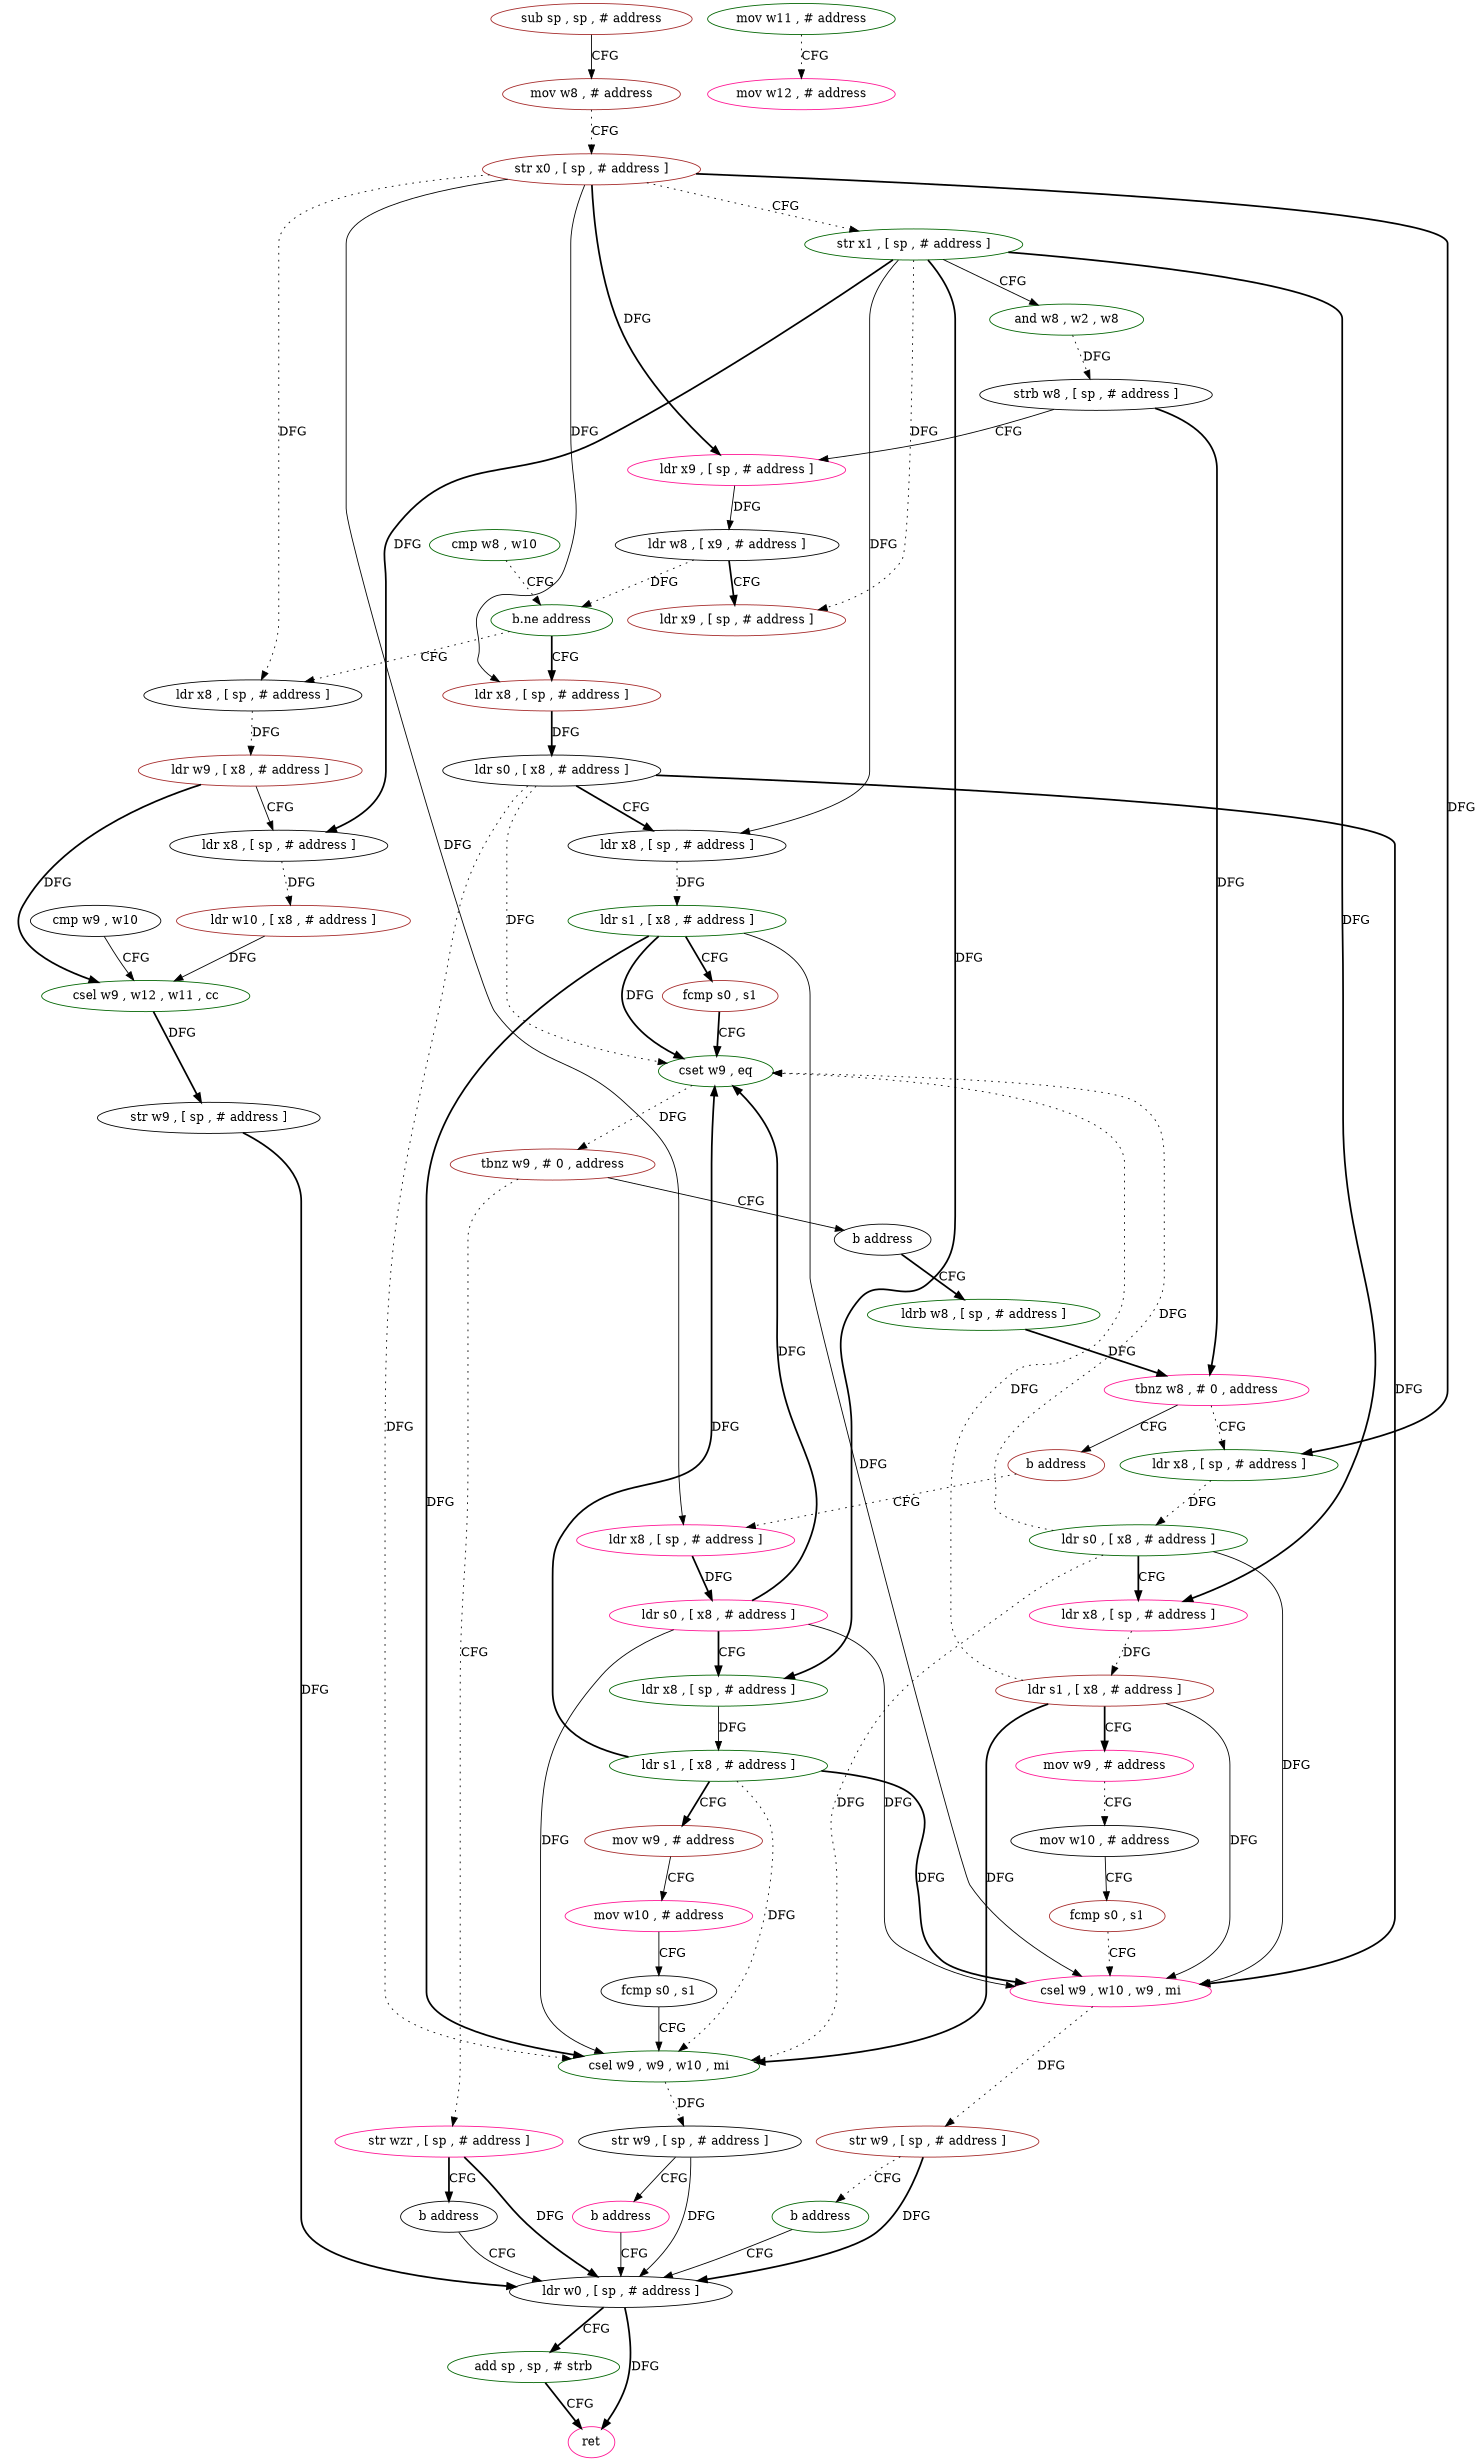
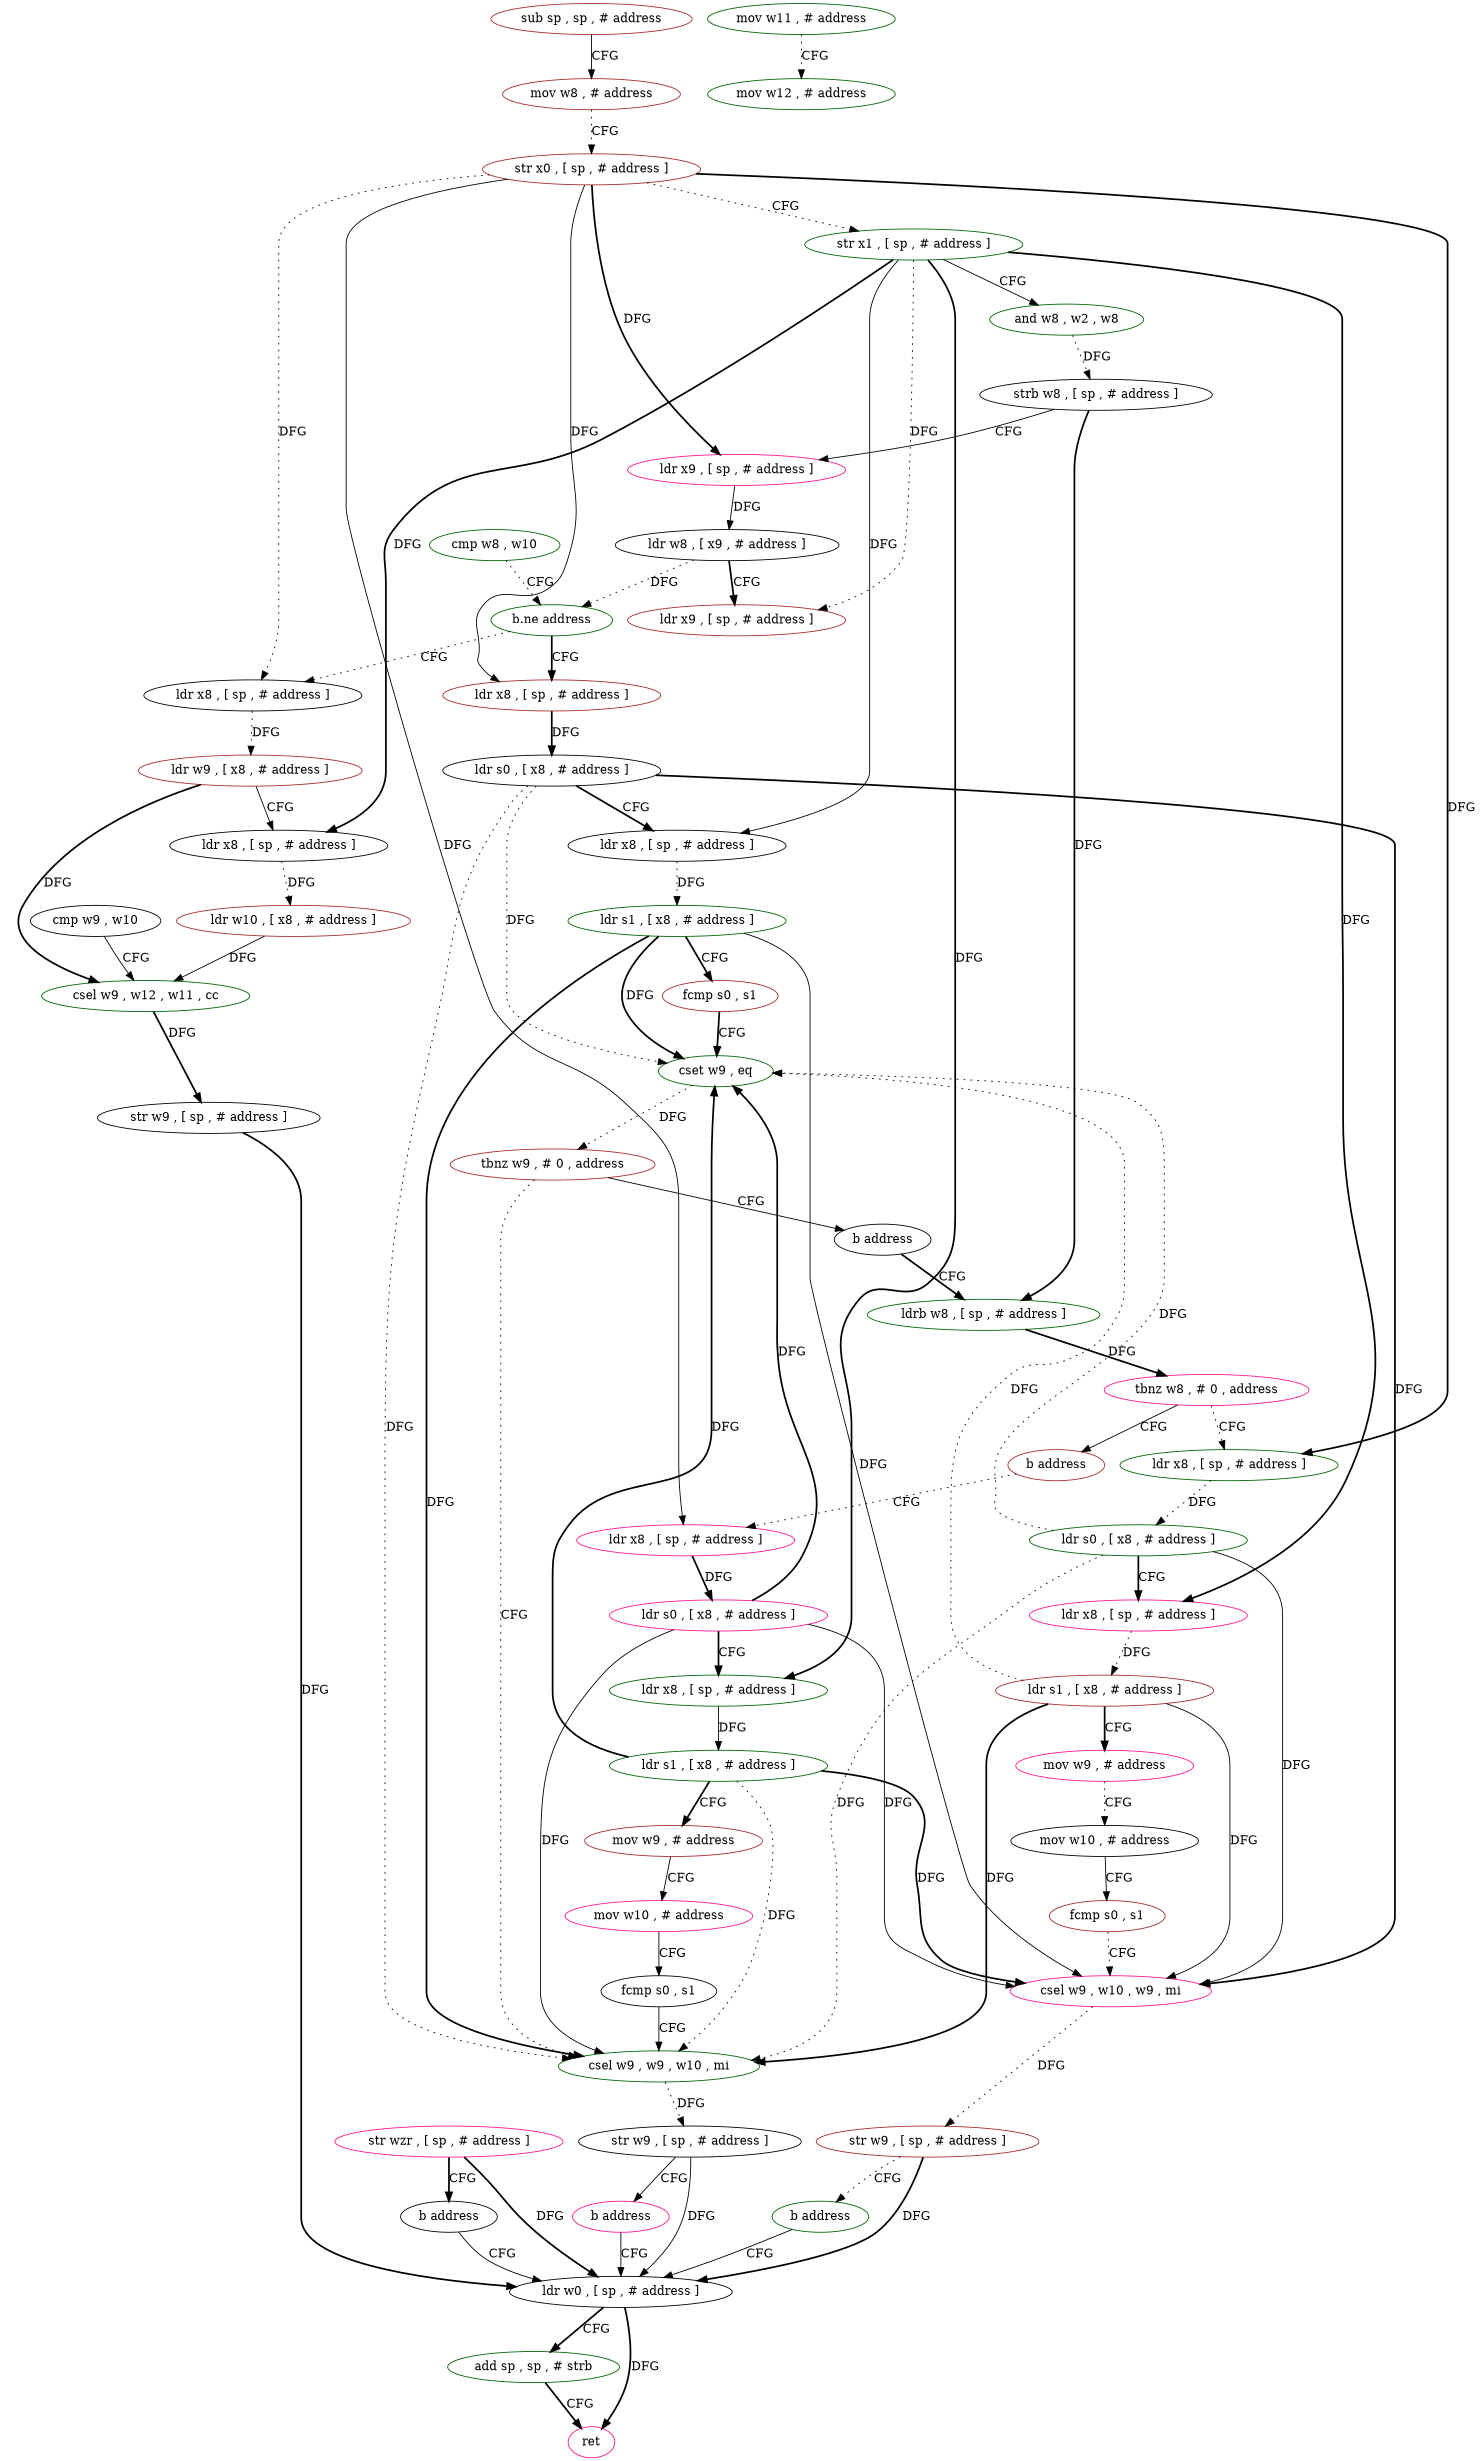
node "mov w12 , # address": color deeppink -> darkgreen
edge "strb w8 , [ sp , # address ]" -> "tbnz w8 , # 0 , address": now "strb w8 , [ sp , # address ]" -> "ldrb w8 , [ sp , # address ]"
edge "tbnz w9 , # 0 , address" -> "str wzr , [ sp , # address ]": now "tbnz w9 , # 0 , address" -> "csel w9 , w9 , w10 , mi"
